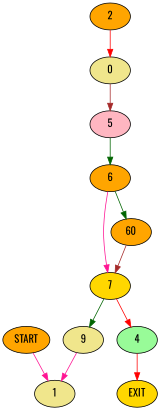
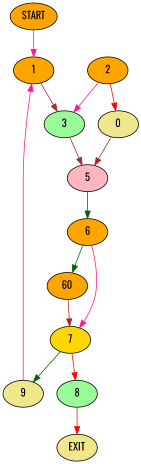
node "3": added
node "4": label "4" -> "8"
node "1": fillcolor khaki -> orange
node "EXIT": fillcolor gold -> khaki
